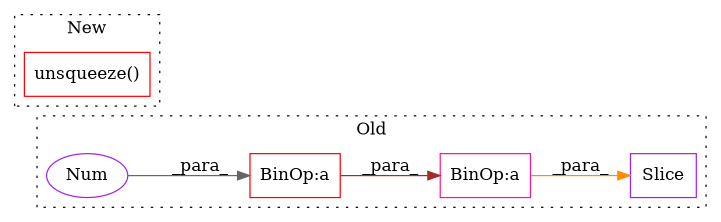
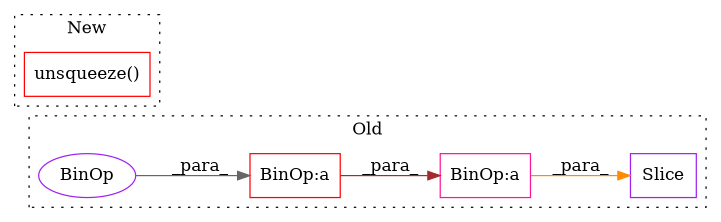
node "Num": label "Num" -> "BinOp"
